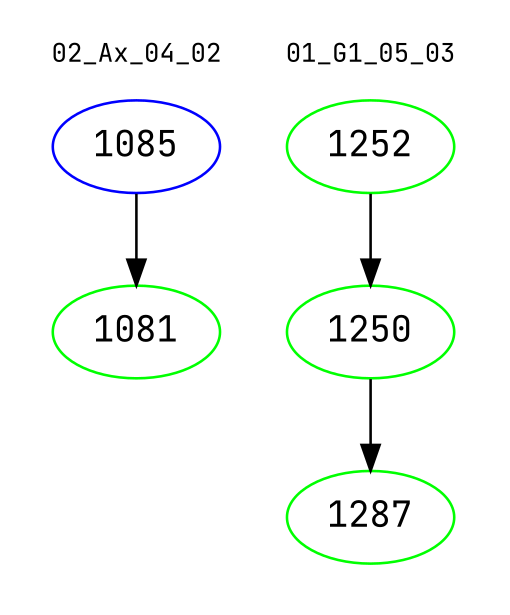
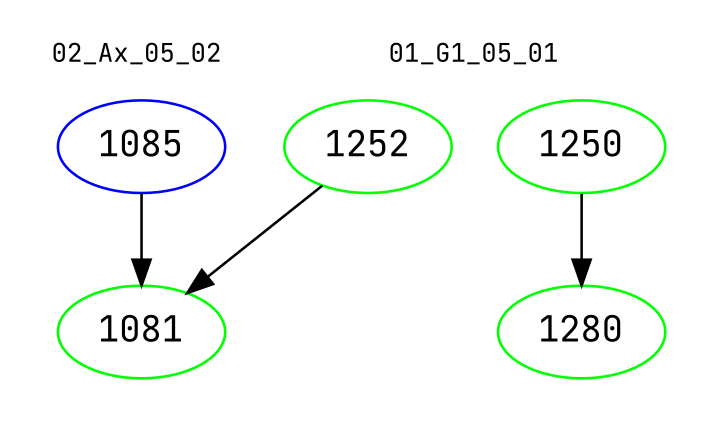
cluster "02_Ax_04_02": label "02_Ax_04_02" -> "02_Ax_05_02"
cluster "01_G1_05_03": label "01_G1_05_03" -> "01_G1_05_01"
edge "1252" -> "1250": now "1252" -> "1081"
node "1287": label "1287" -> "1280"
